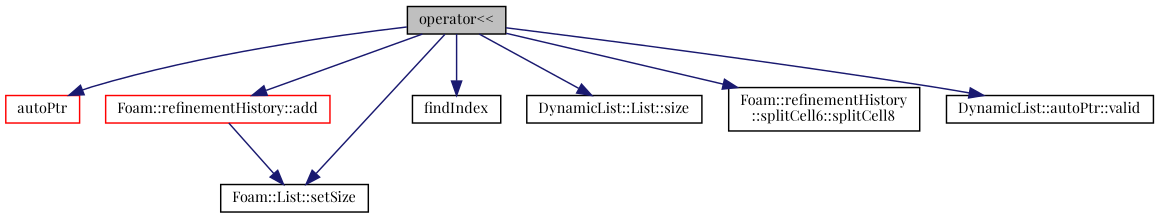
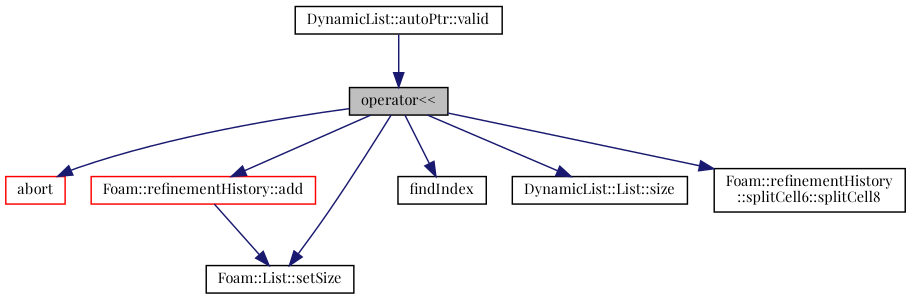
edge "operator<<" -> "DynamicList::autoPtr::valid": reversed
node "autoPtr": label "autoPtr" -> "abort"
